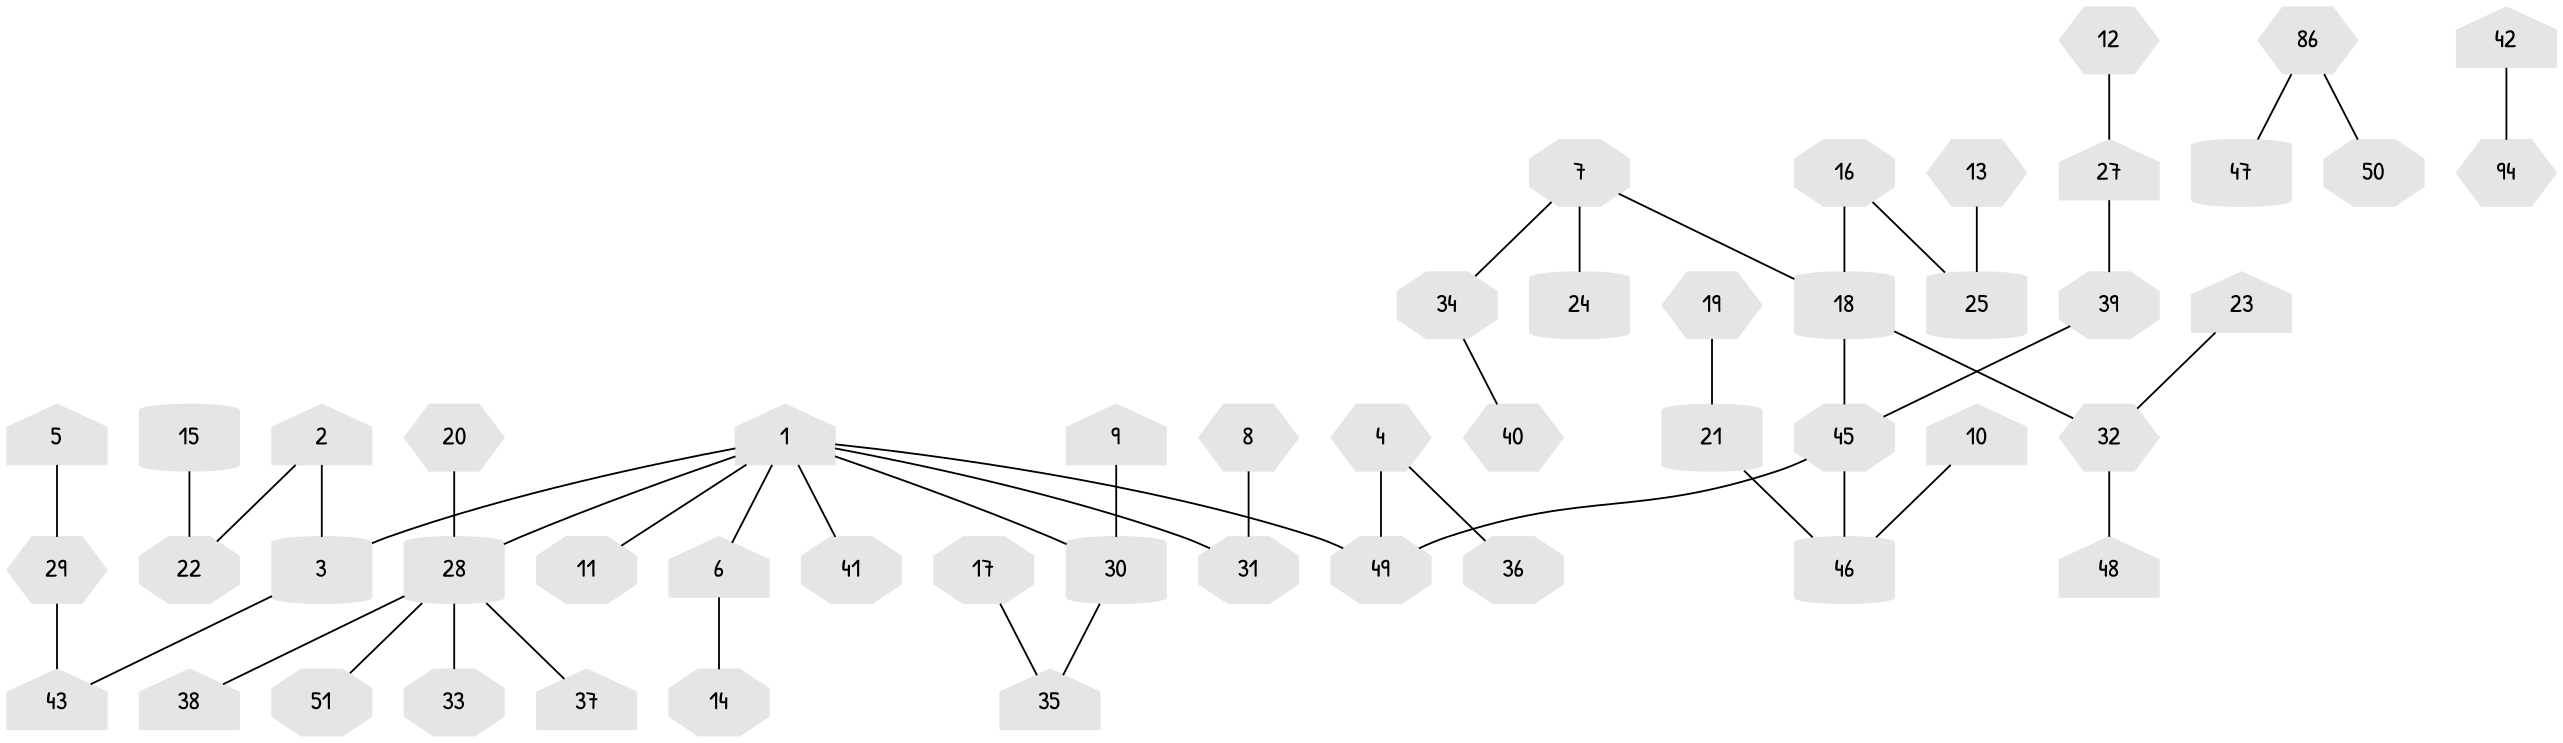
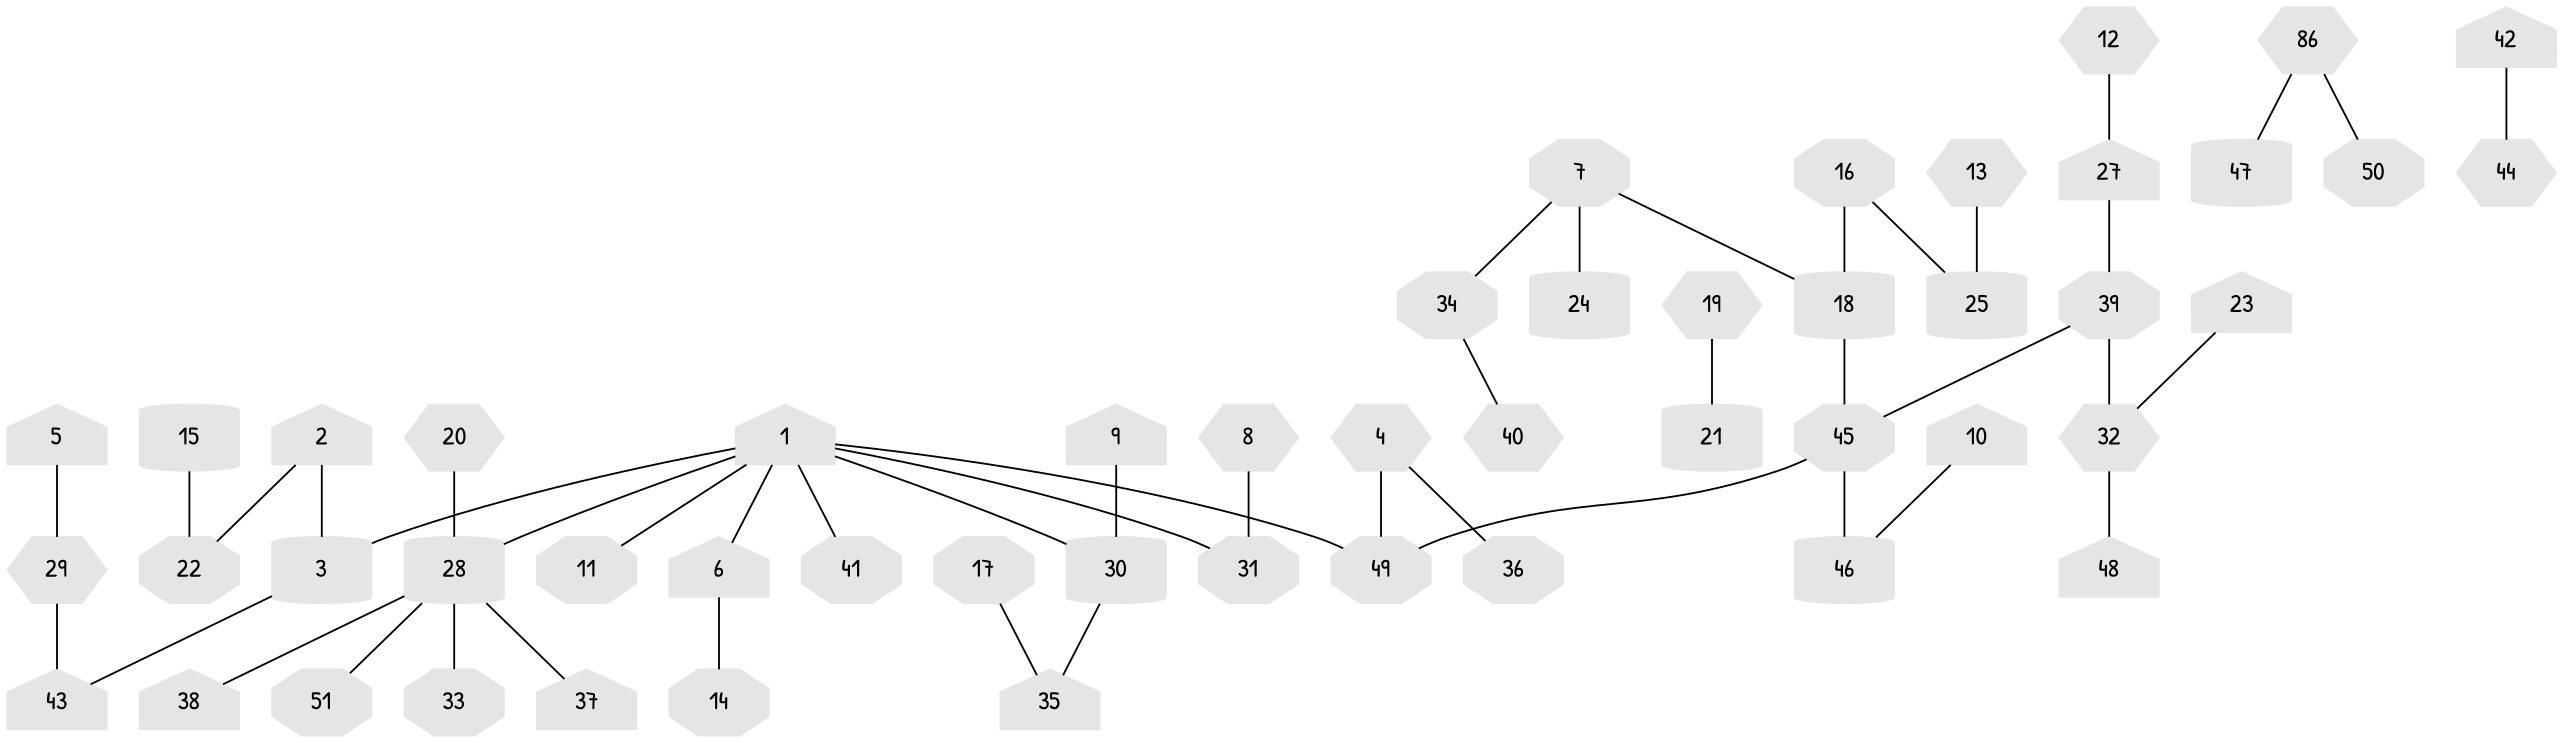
node "94": label "94" -> "44"
edge "18" -- "32": now "39" -- "32"
edge "21" -- "46": removed
